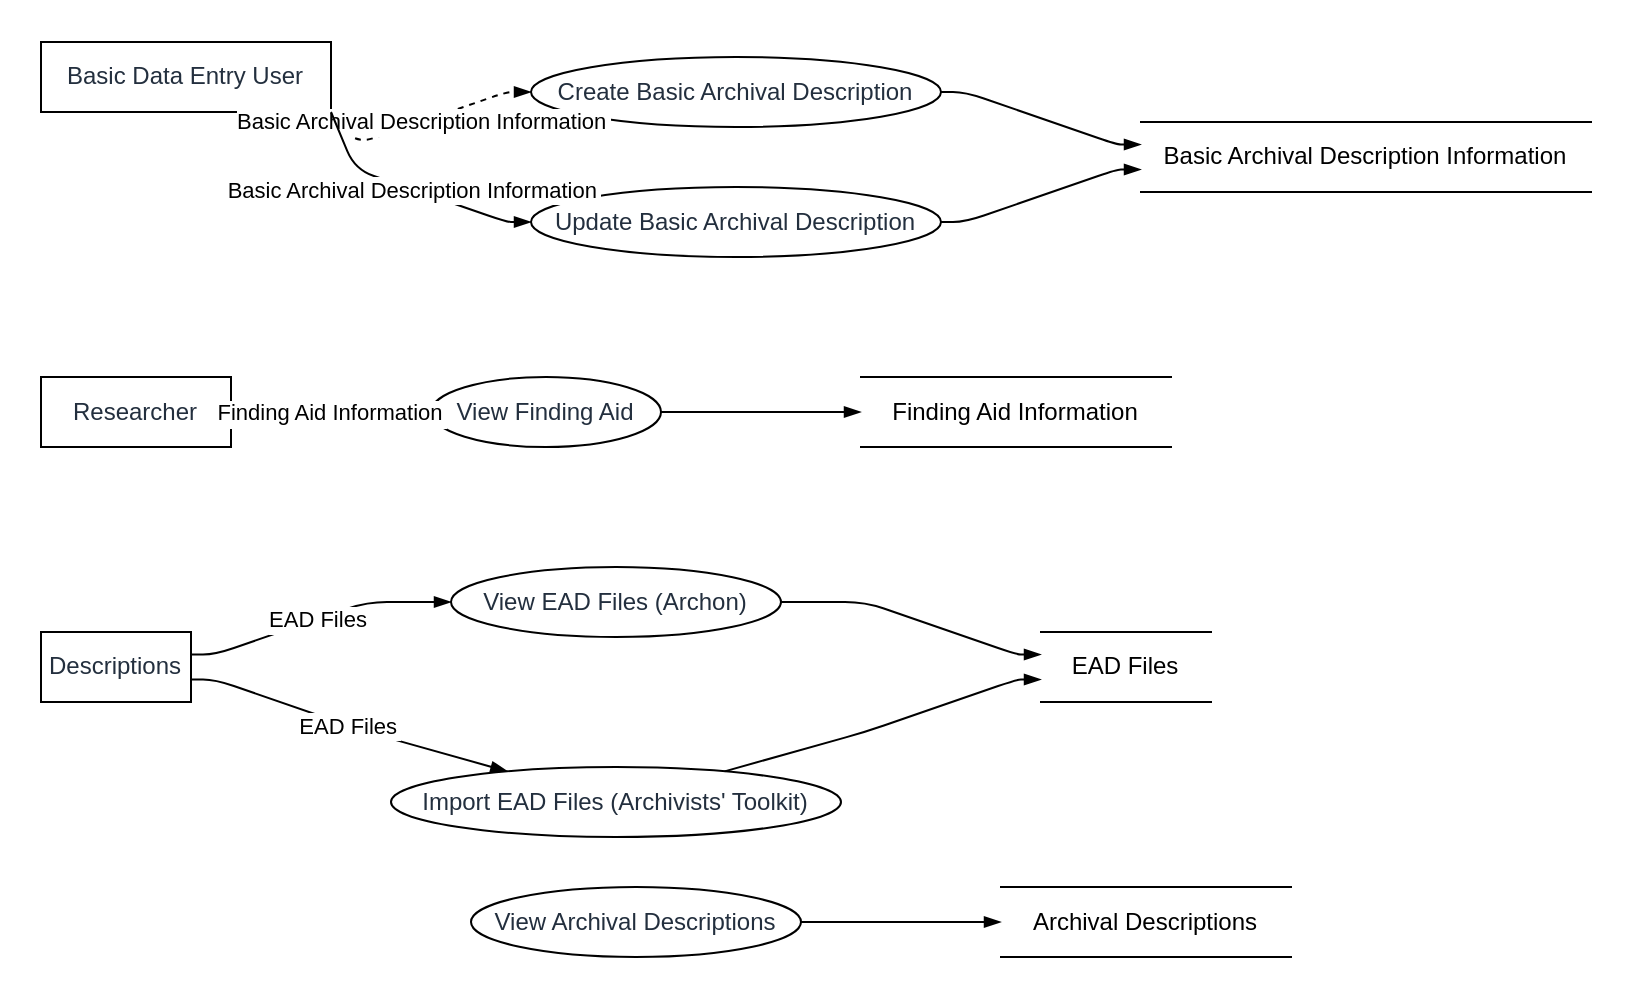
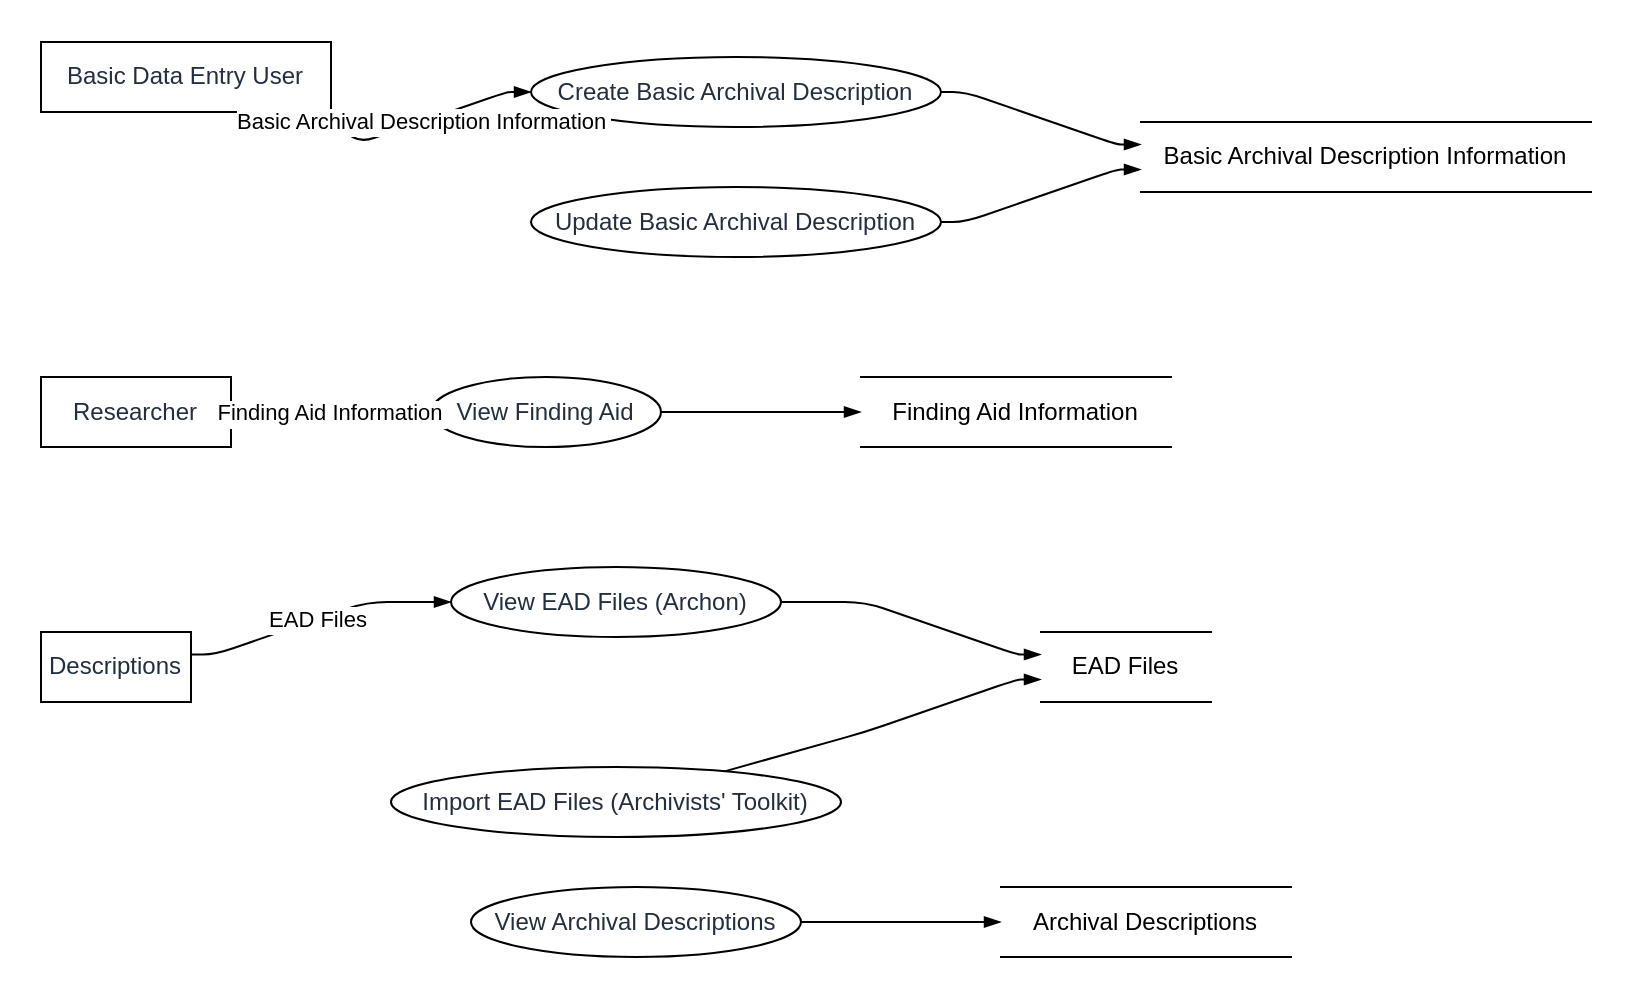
edge "Basic Data Entry User" -> "Create Basic Archival Description": style dashed -> solid
edge "Basic Data Entry User" -> "Update Basic Archival Description": removed, label "Basic Archival Description Information"
edge "Descriptions" -> "Import EAD Files (Archivists' Toolkit)": removed, label "EAD Files"
